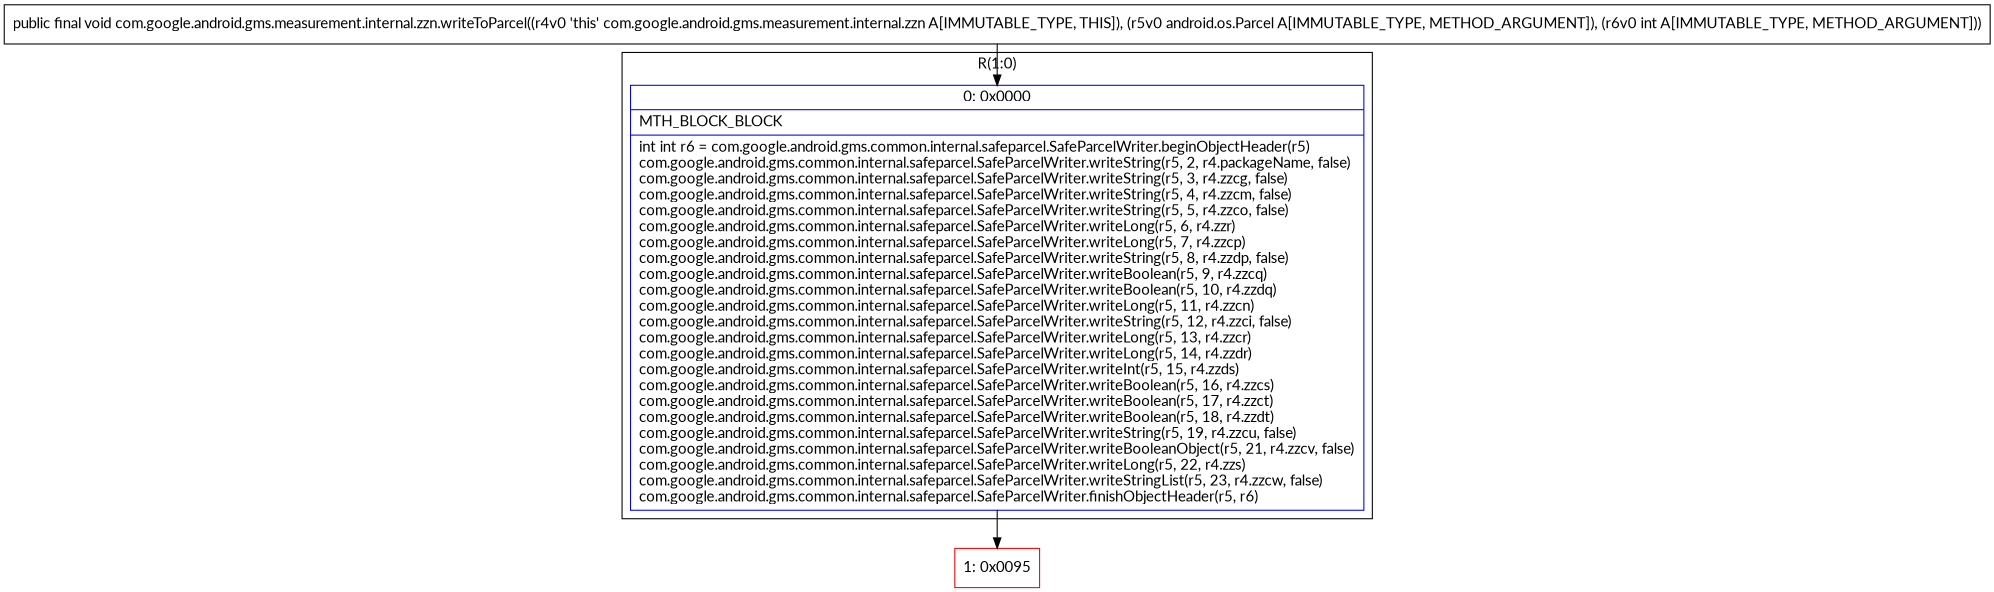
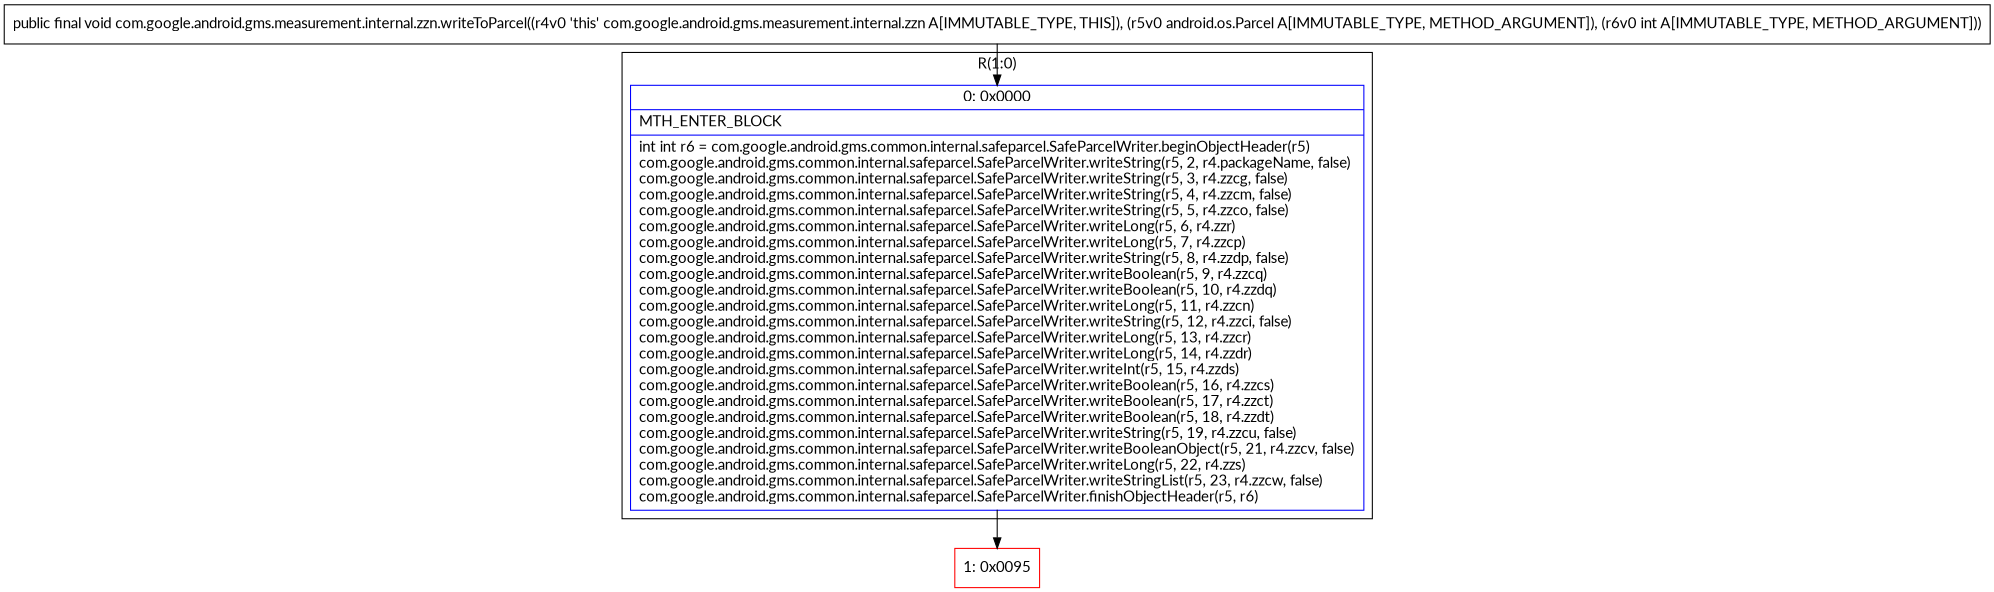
node "0: 0x0000": text "MTH_BLOCK_BLOCK" -> "MTH_ENTER_BLOCK"
